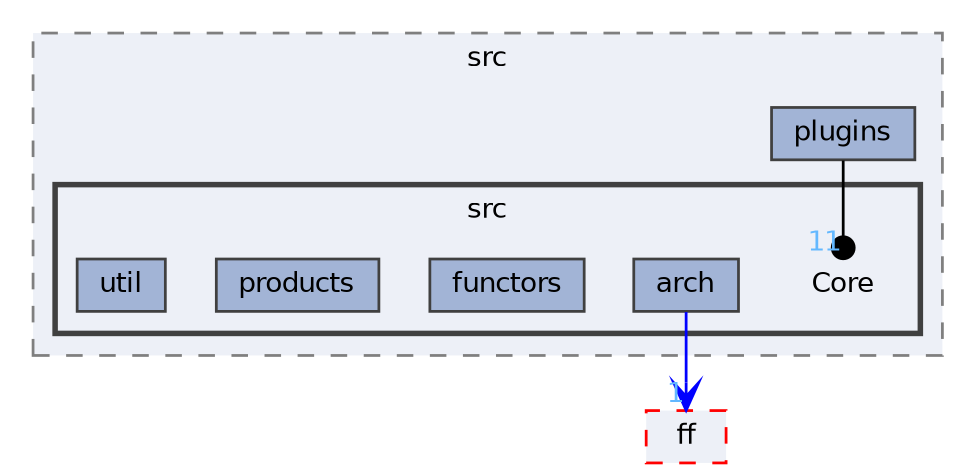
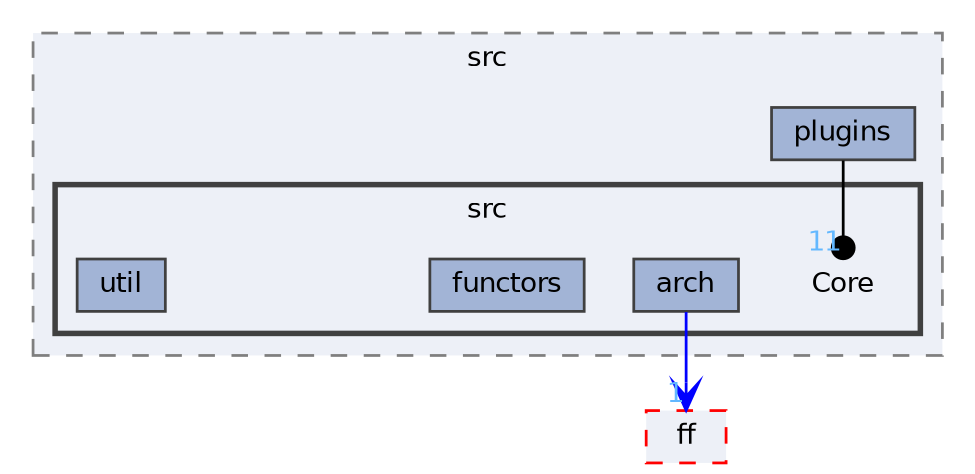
node "products": removed
